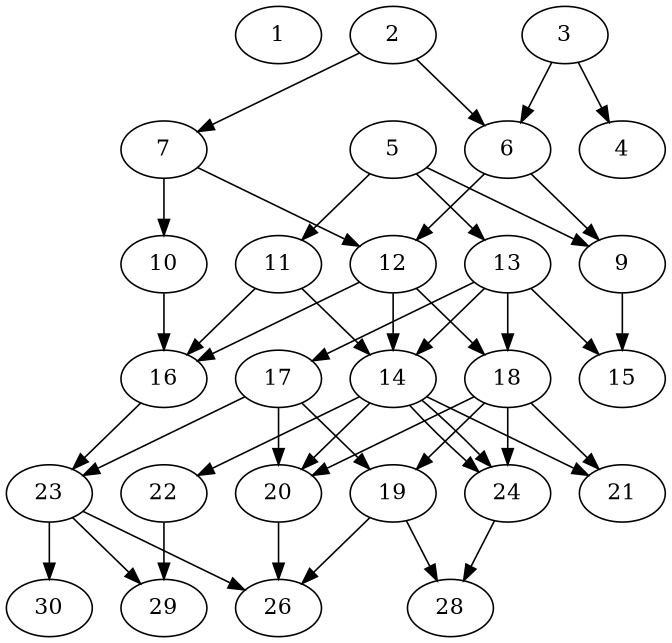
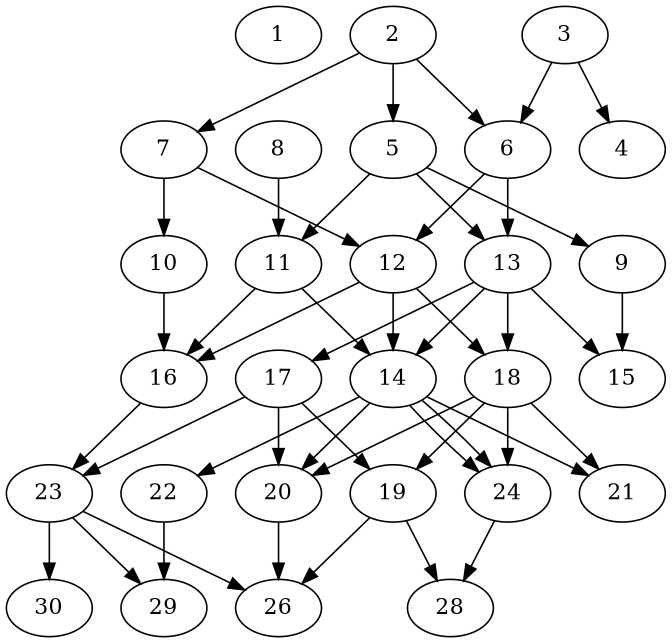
edge "2" -> "5": added
node "8": added
edge "6" -> "9": now "6" -> "13"
